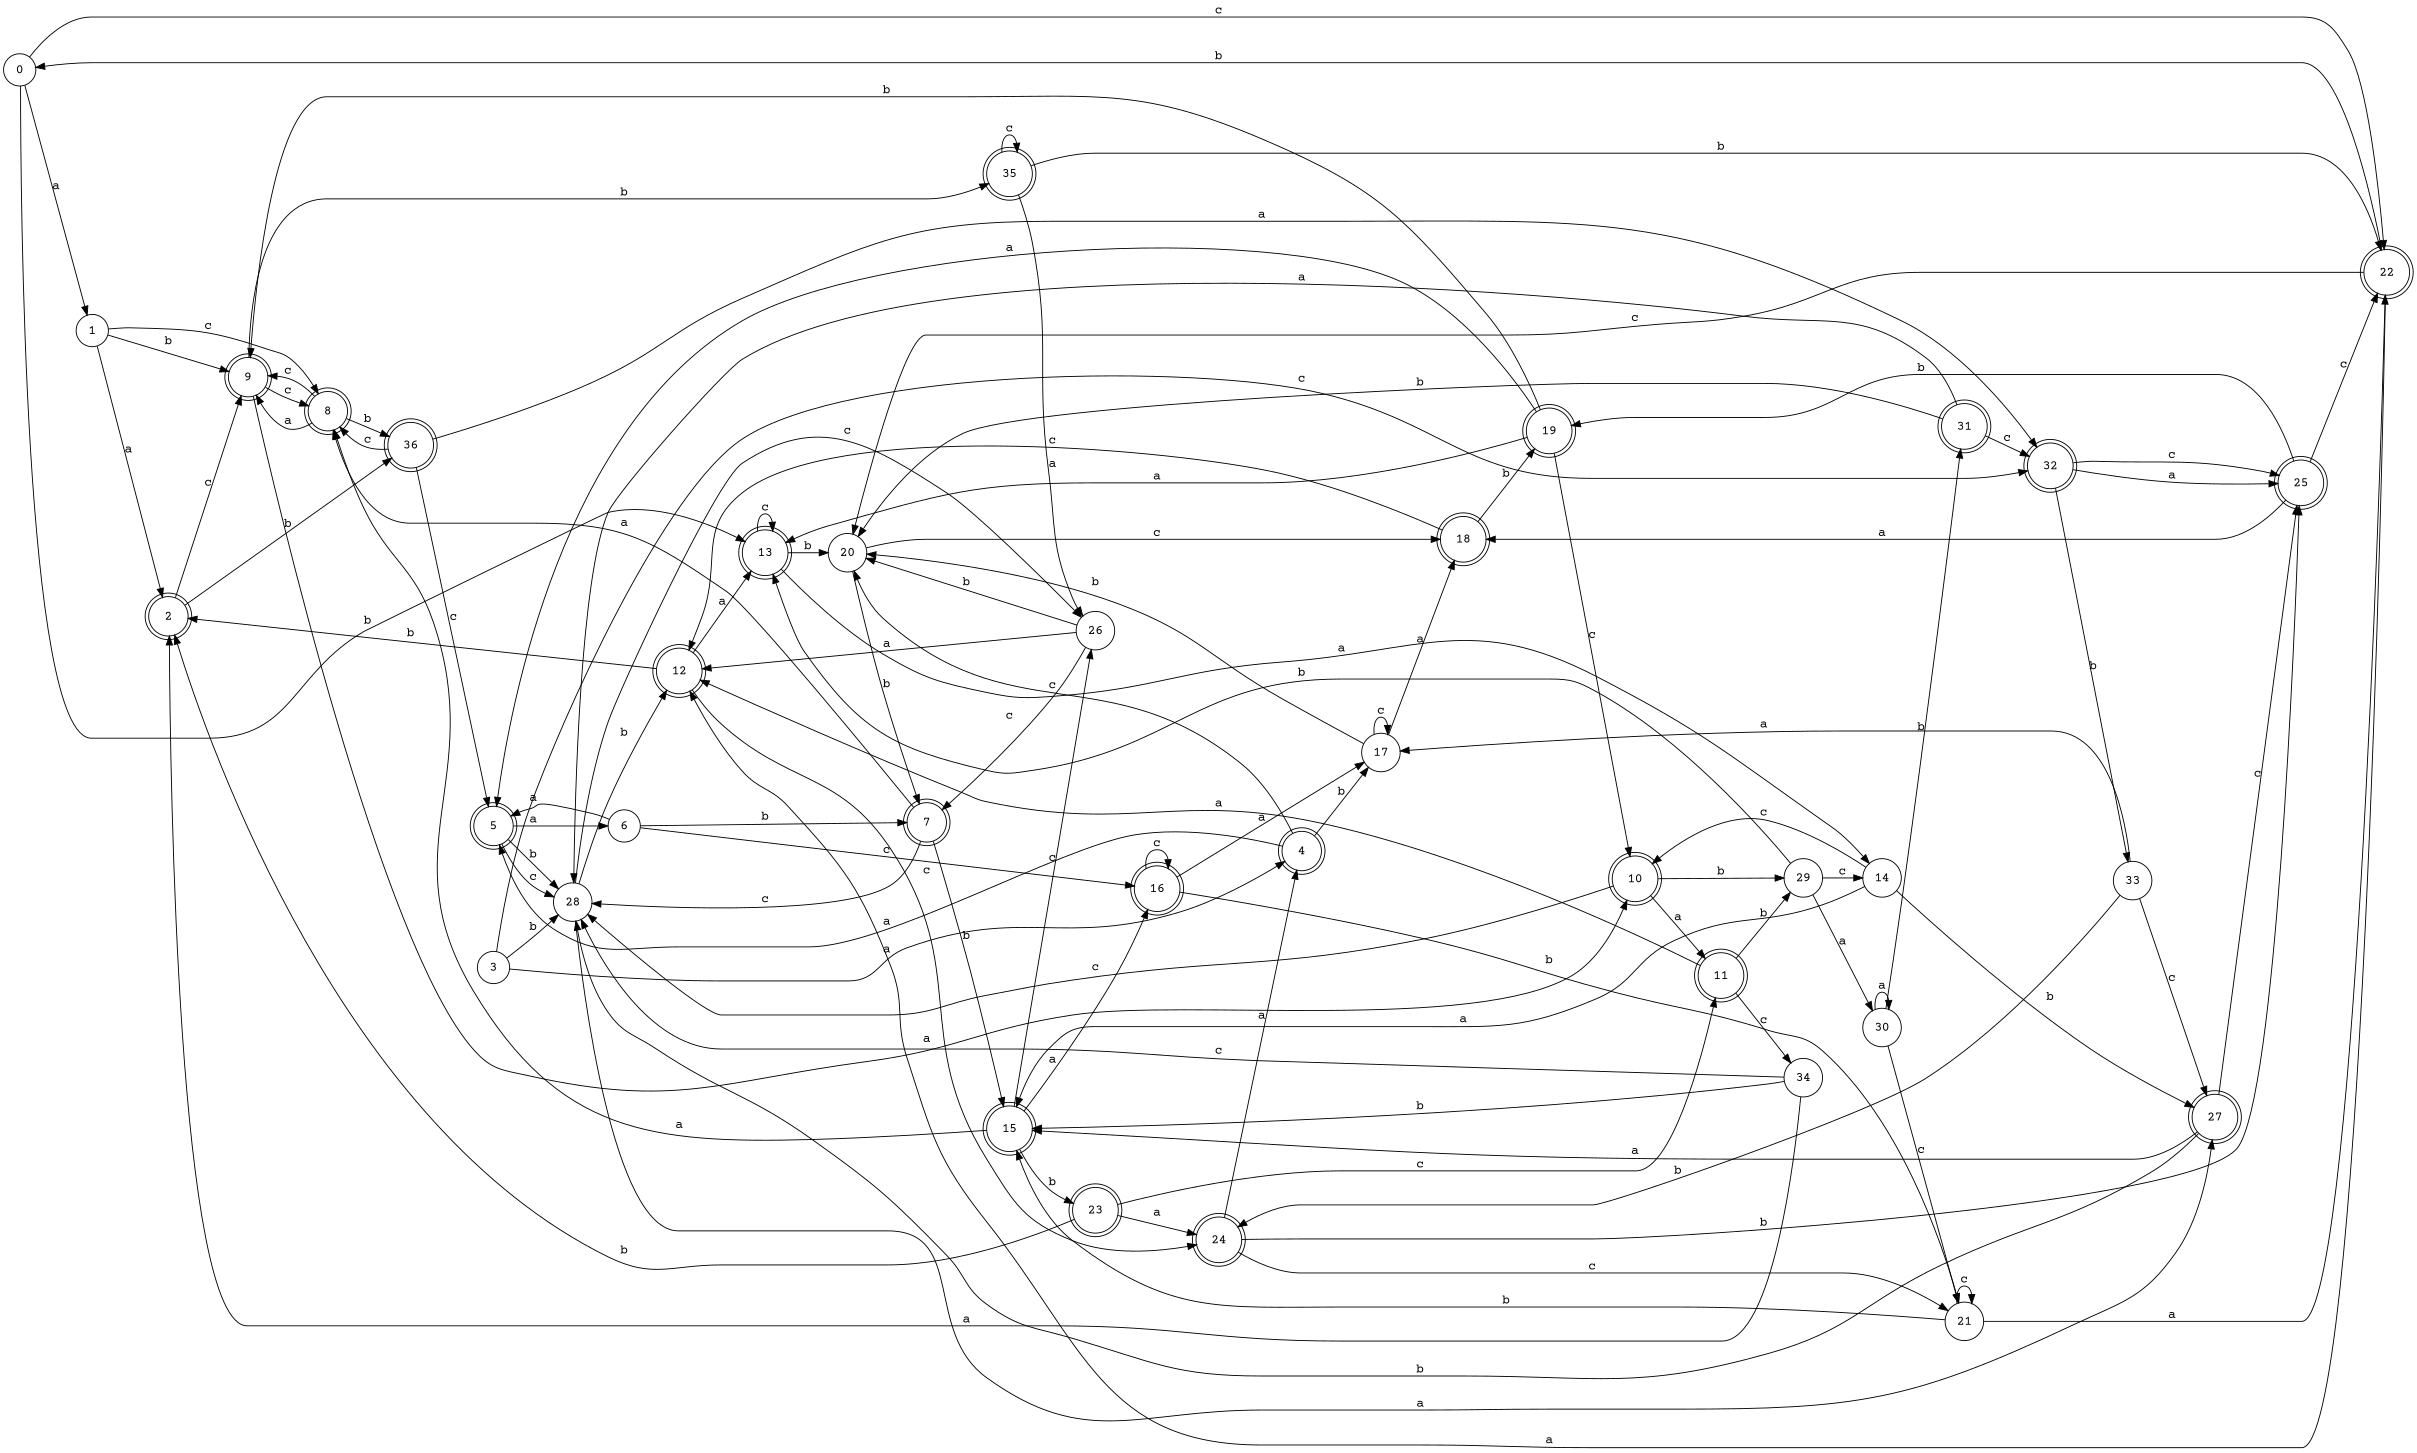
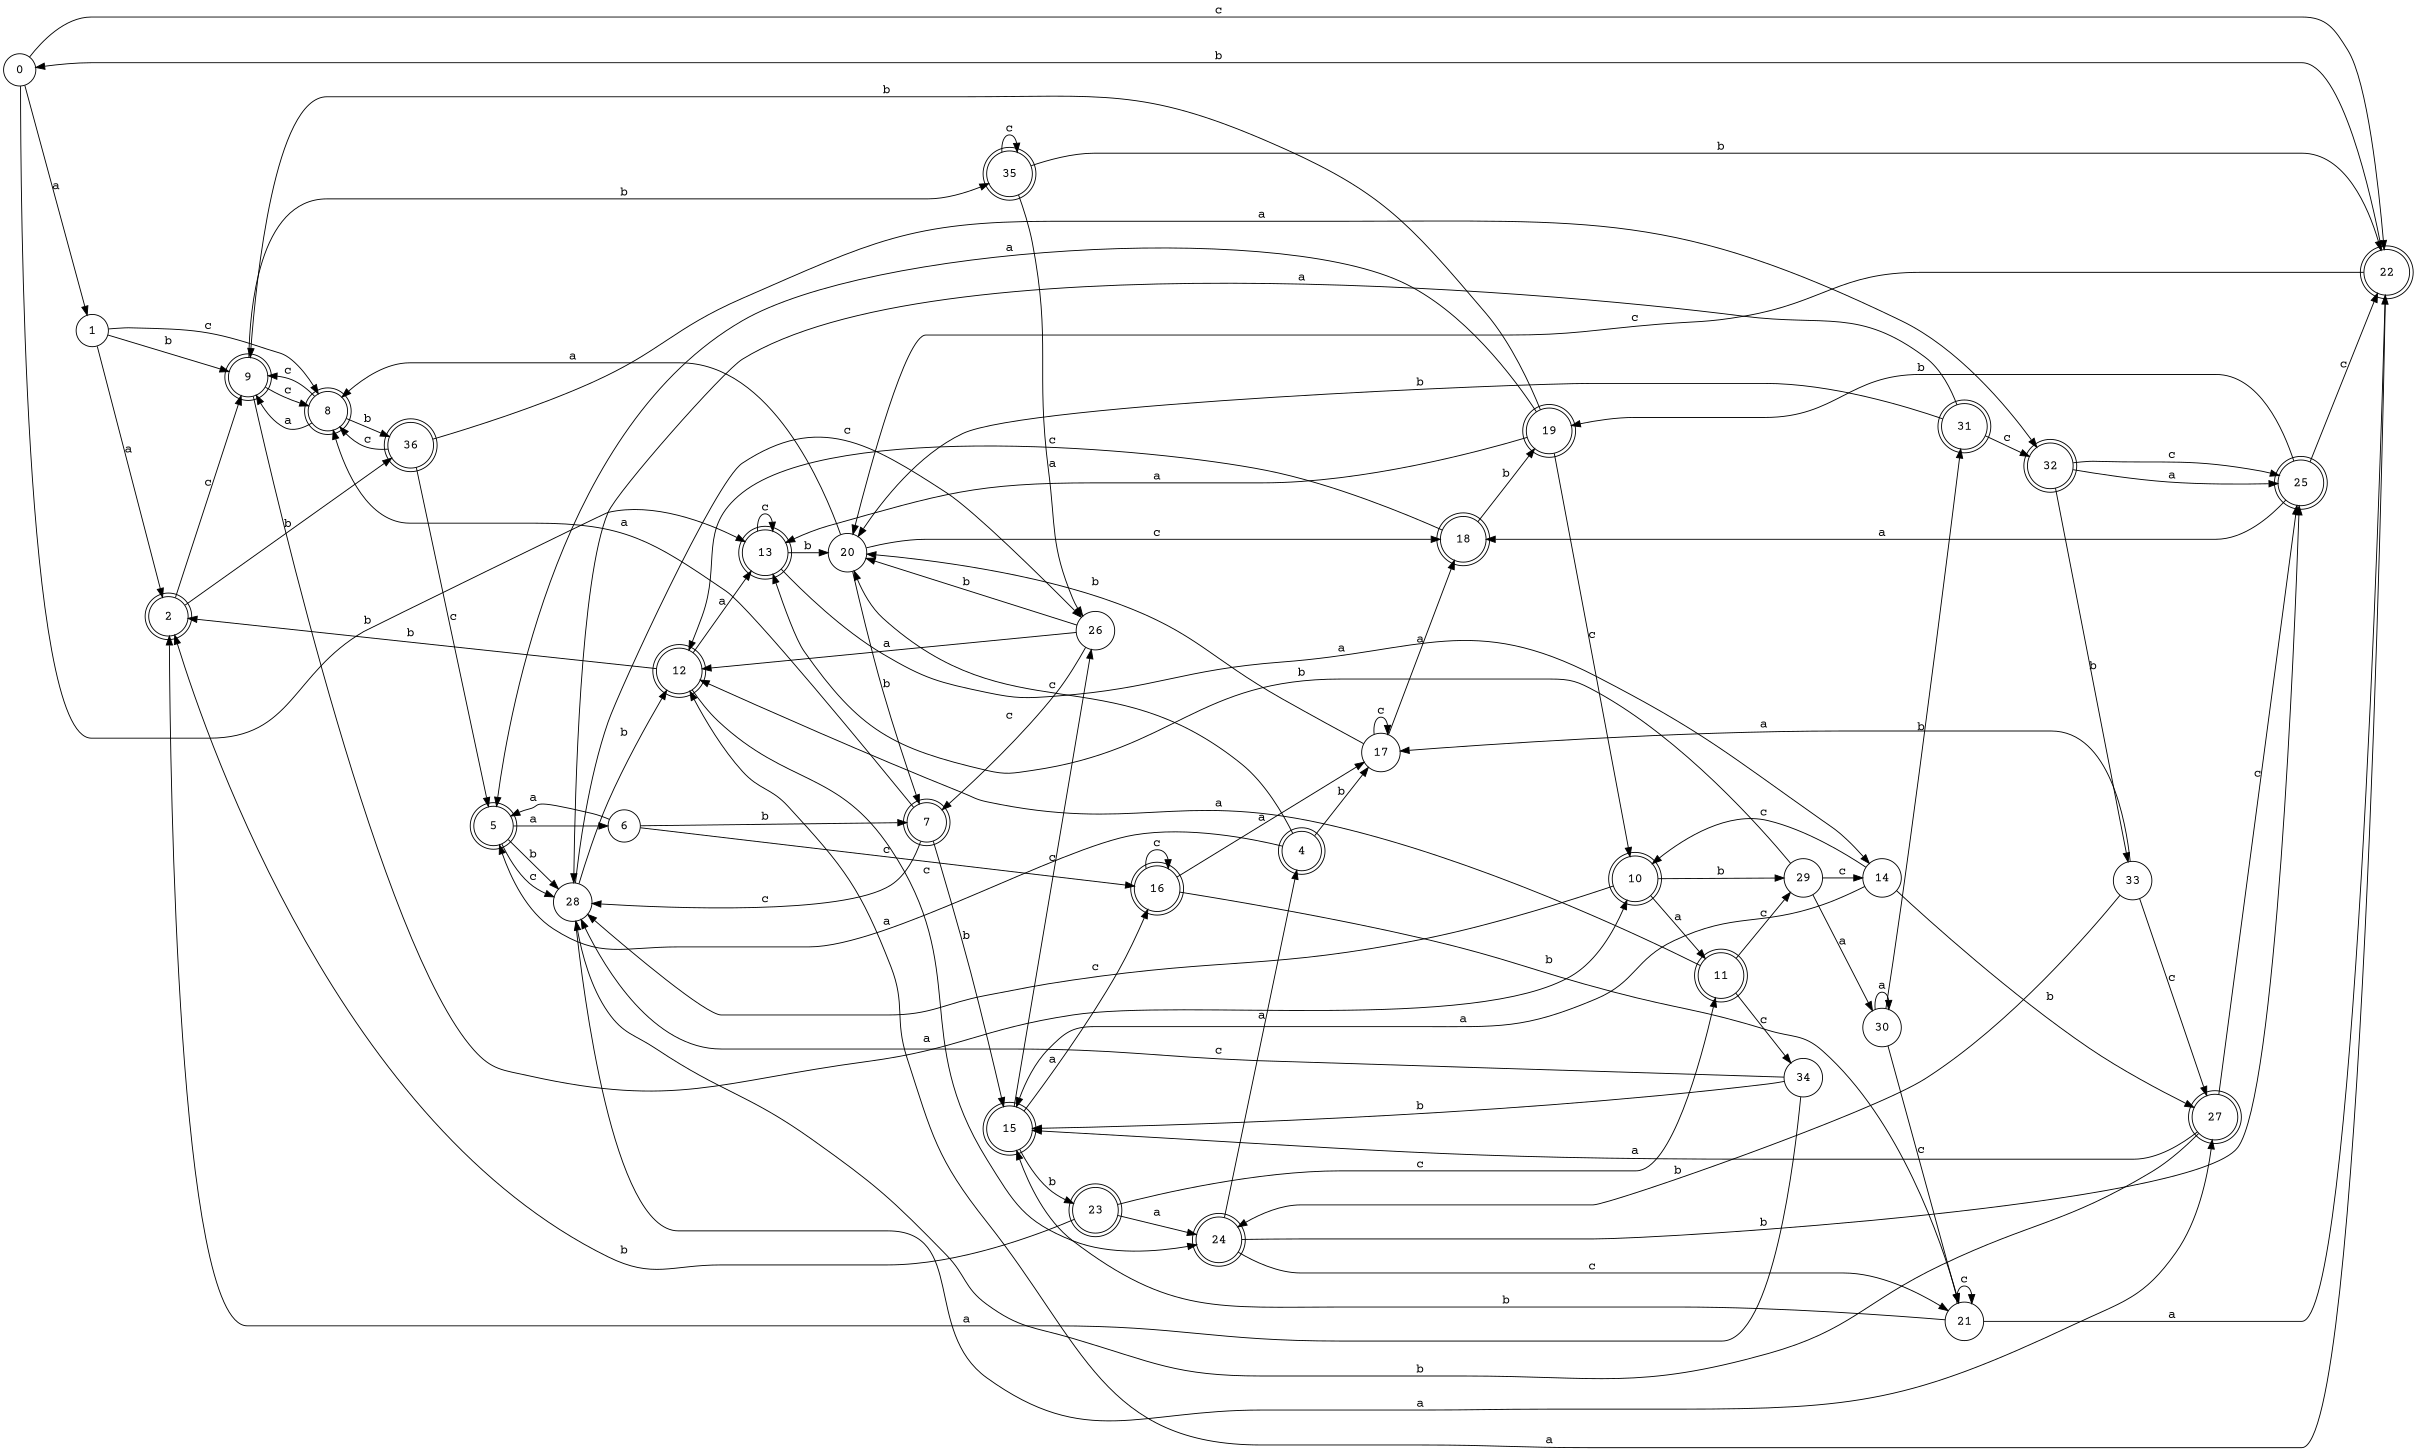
edge "11" -> "29": label "b" -> "c"
node "3": removed
edge "15" -> "8": now "20" -> "8"
